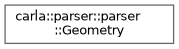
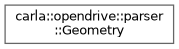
node "carla::parser::parser ::Geometry": label "carla::parser::parser ::Geometry" -> "carla::opendrive::parser ::Geometry"
